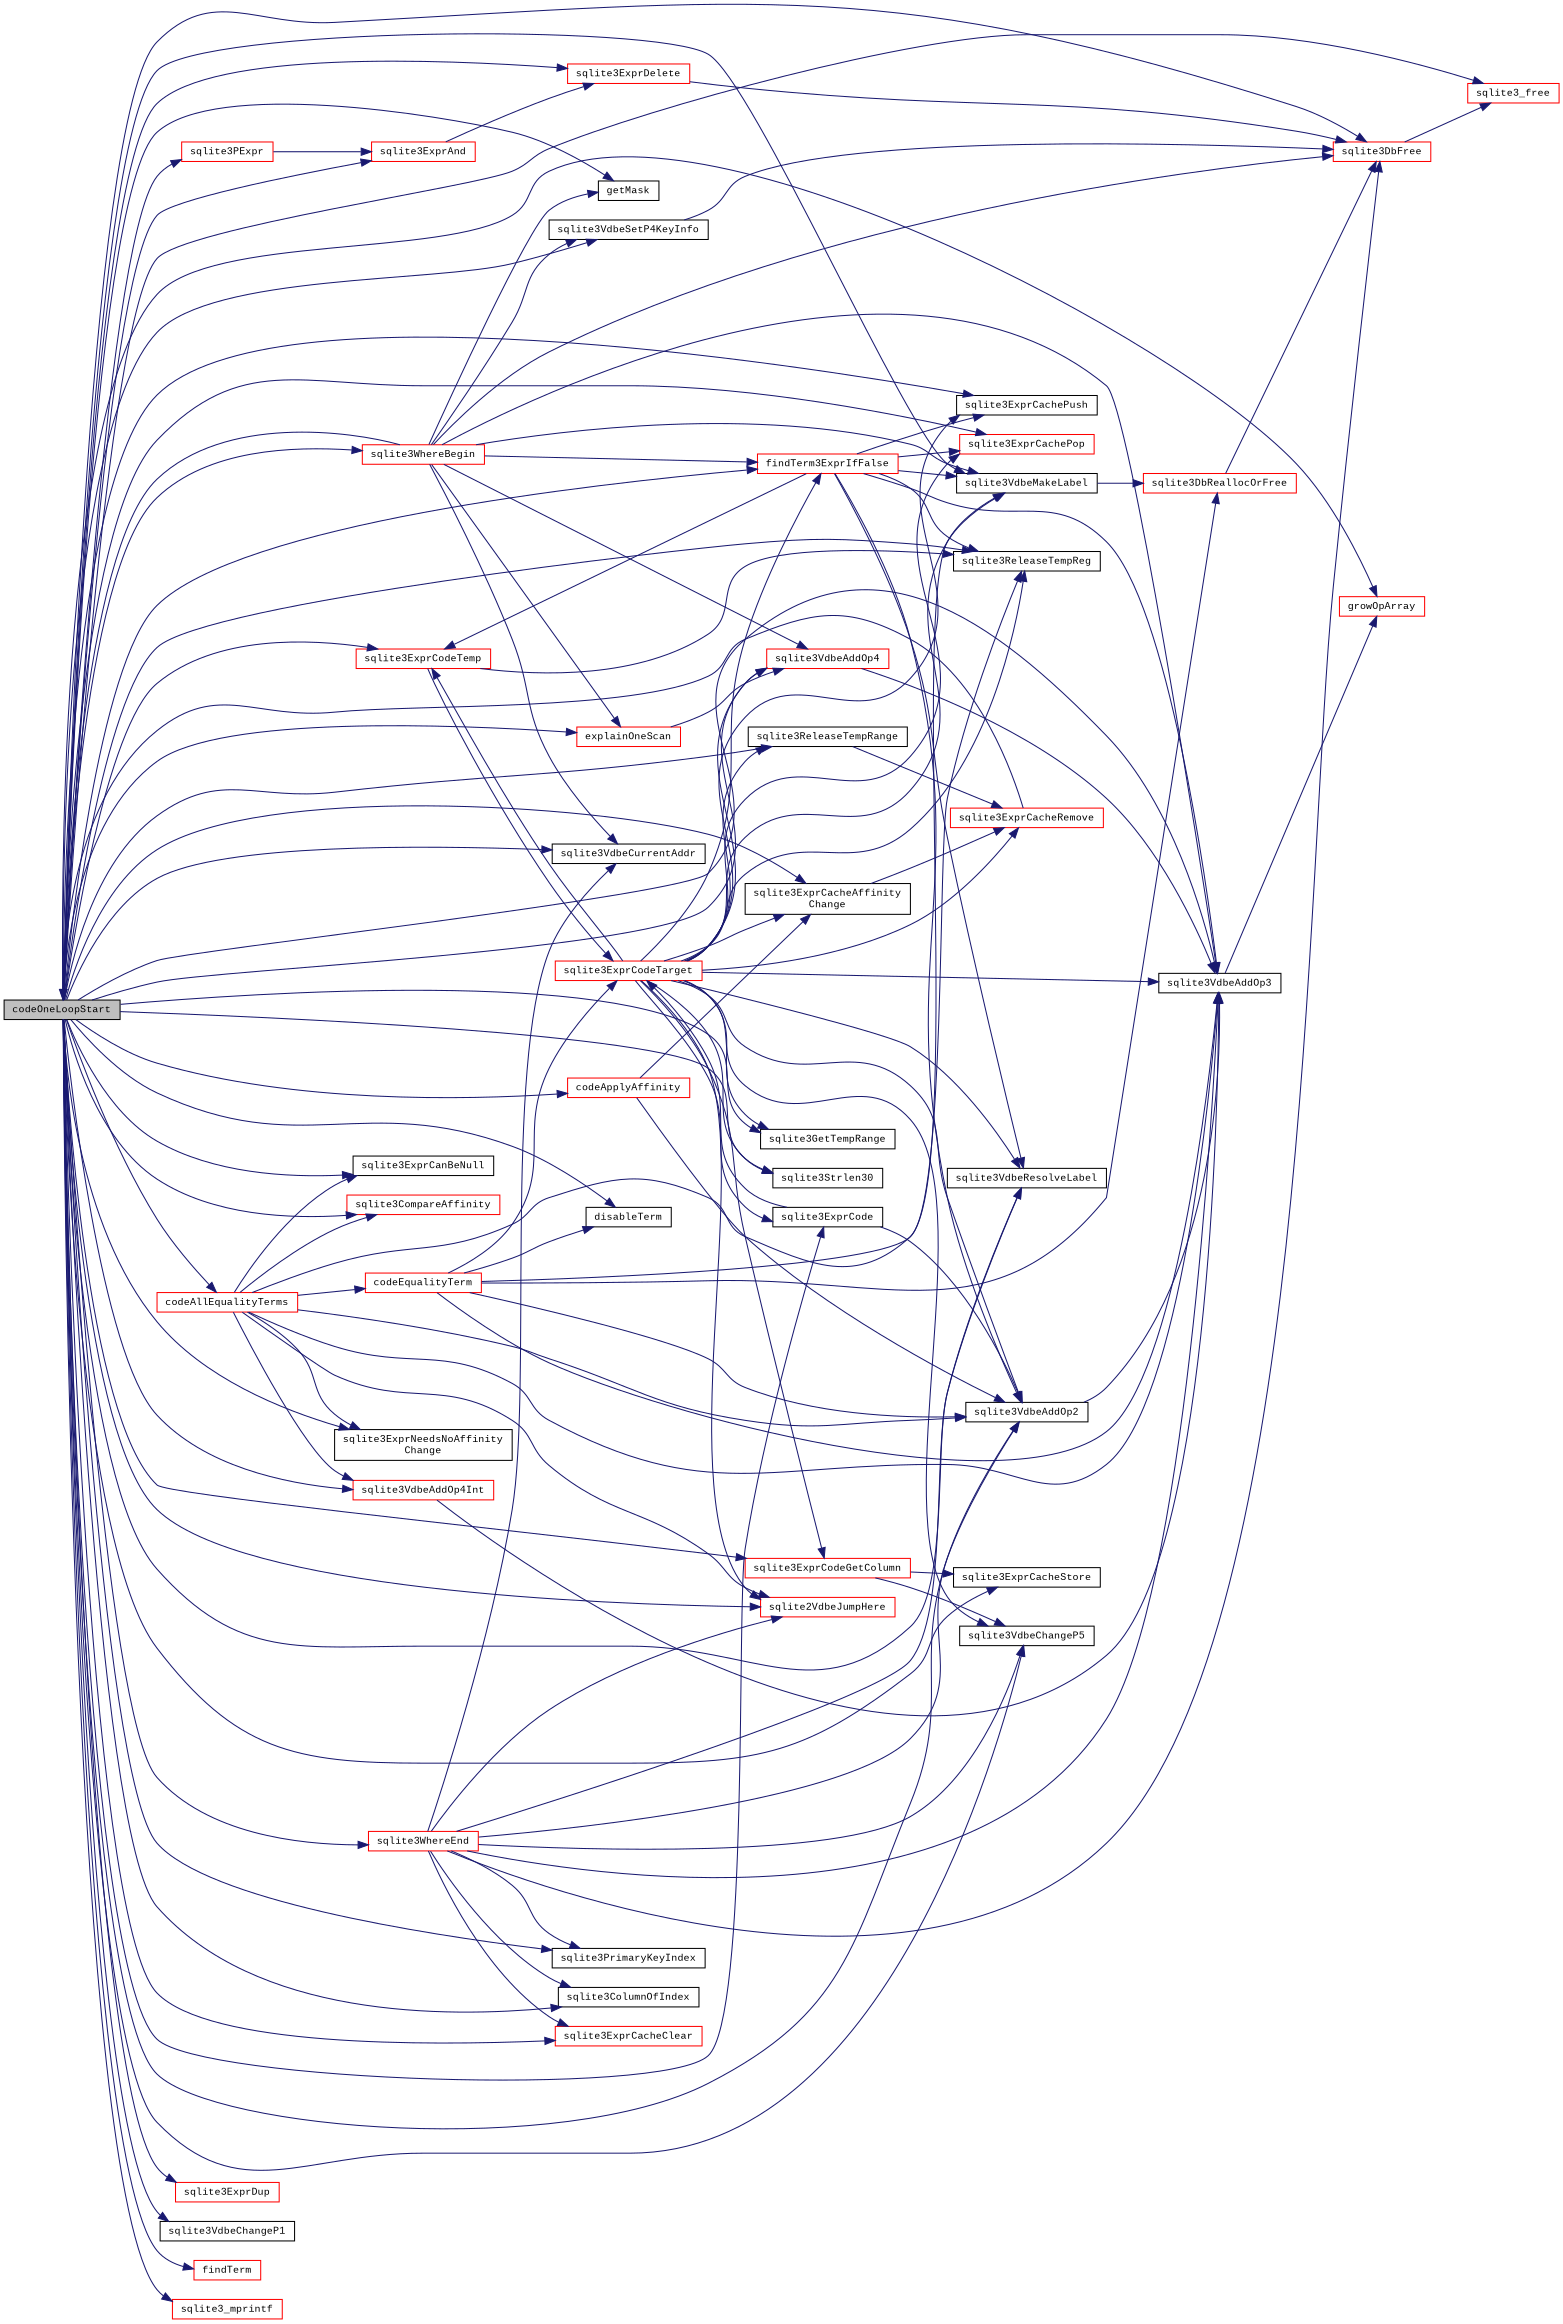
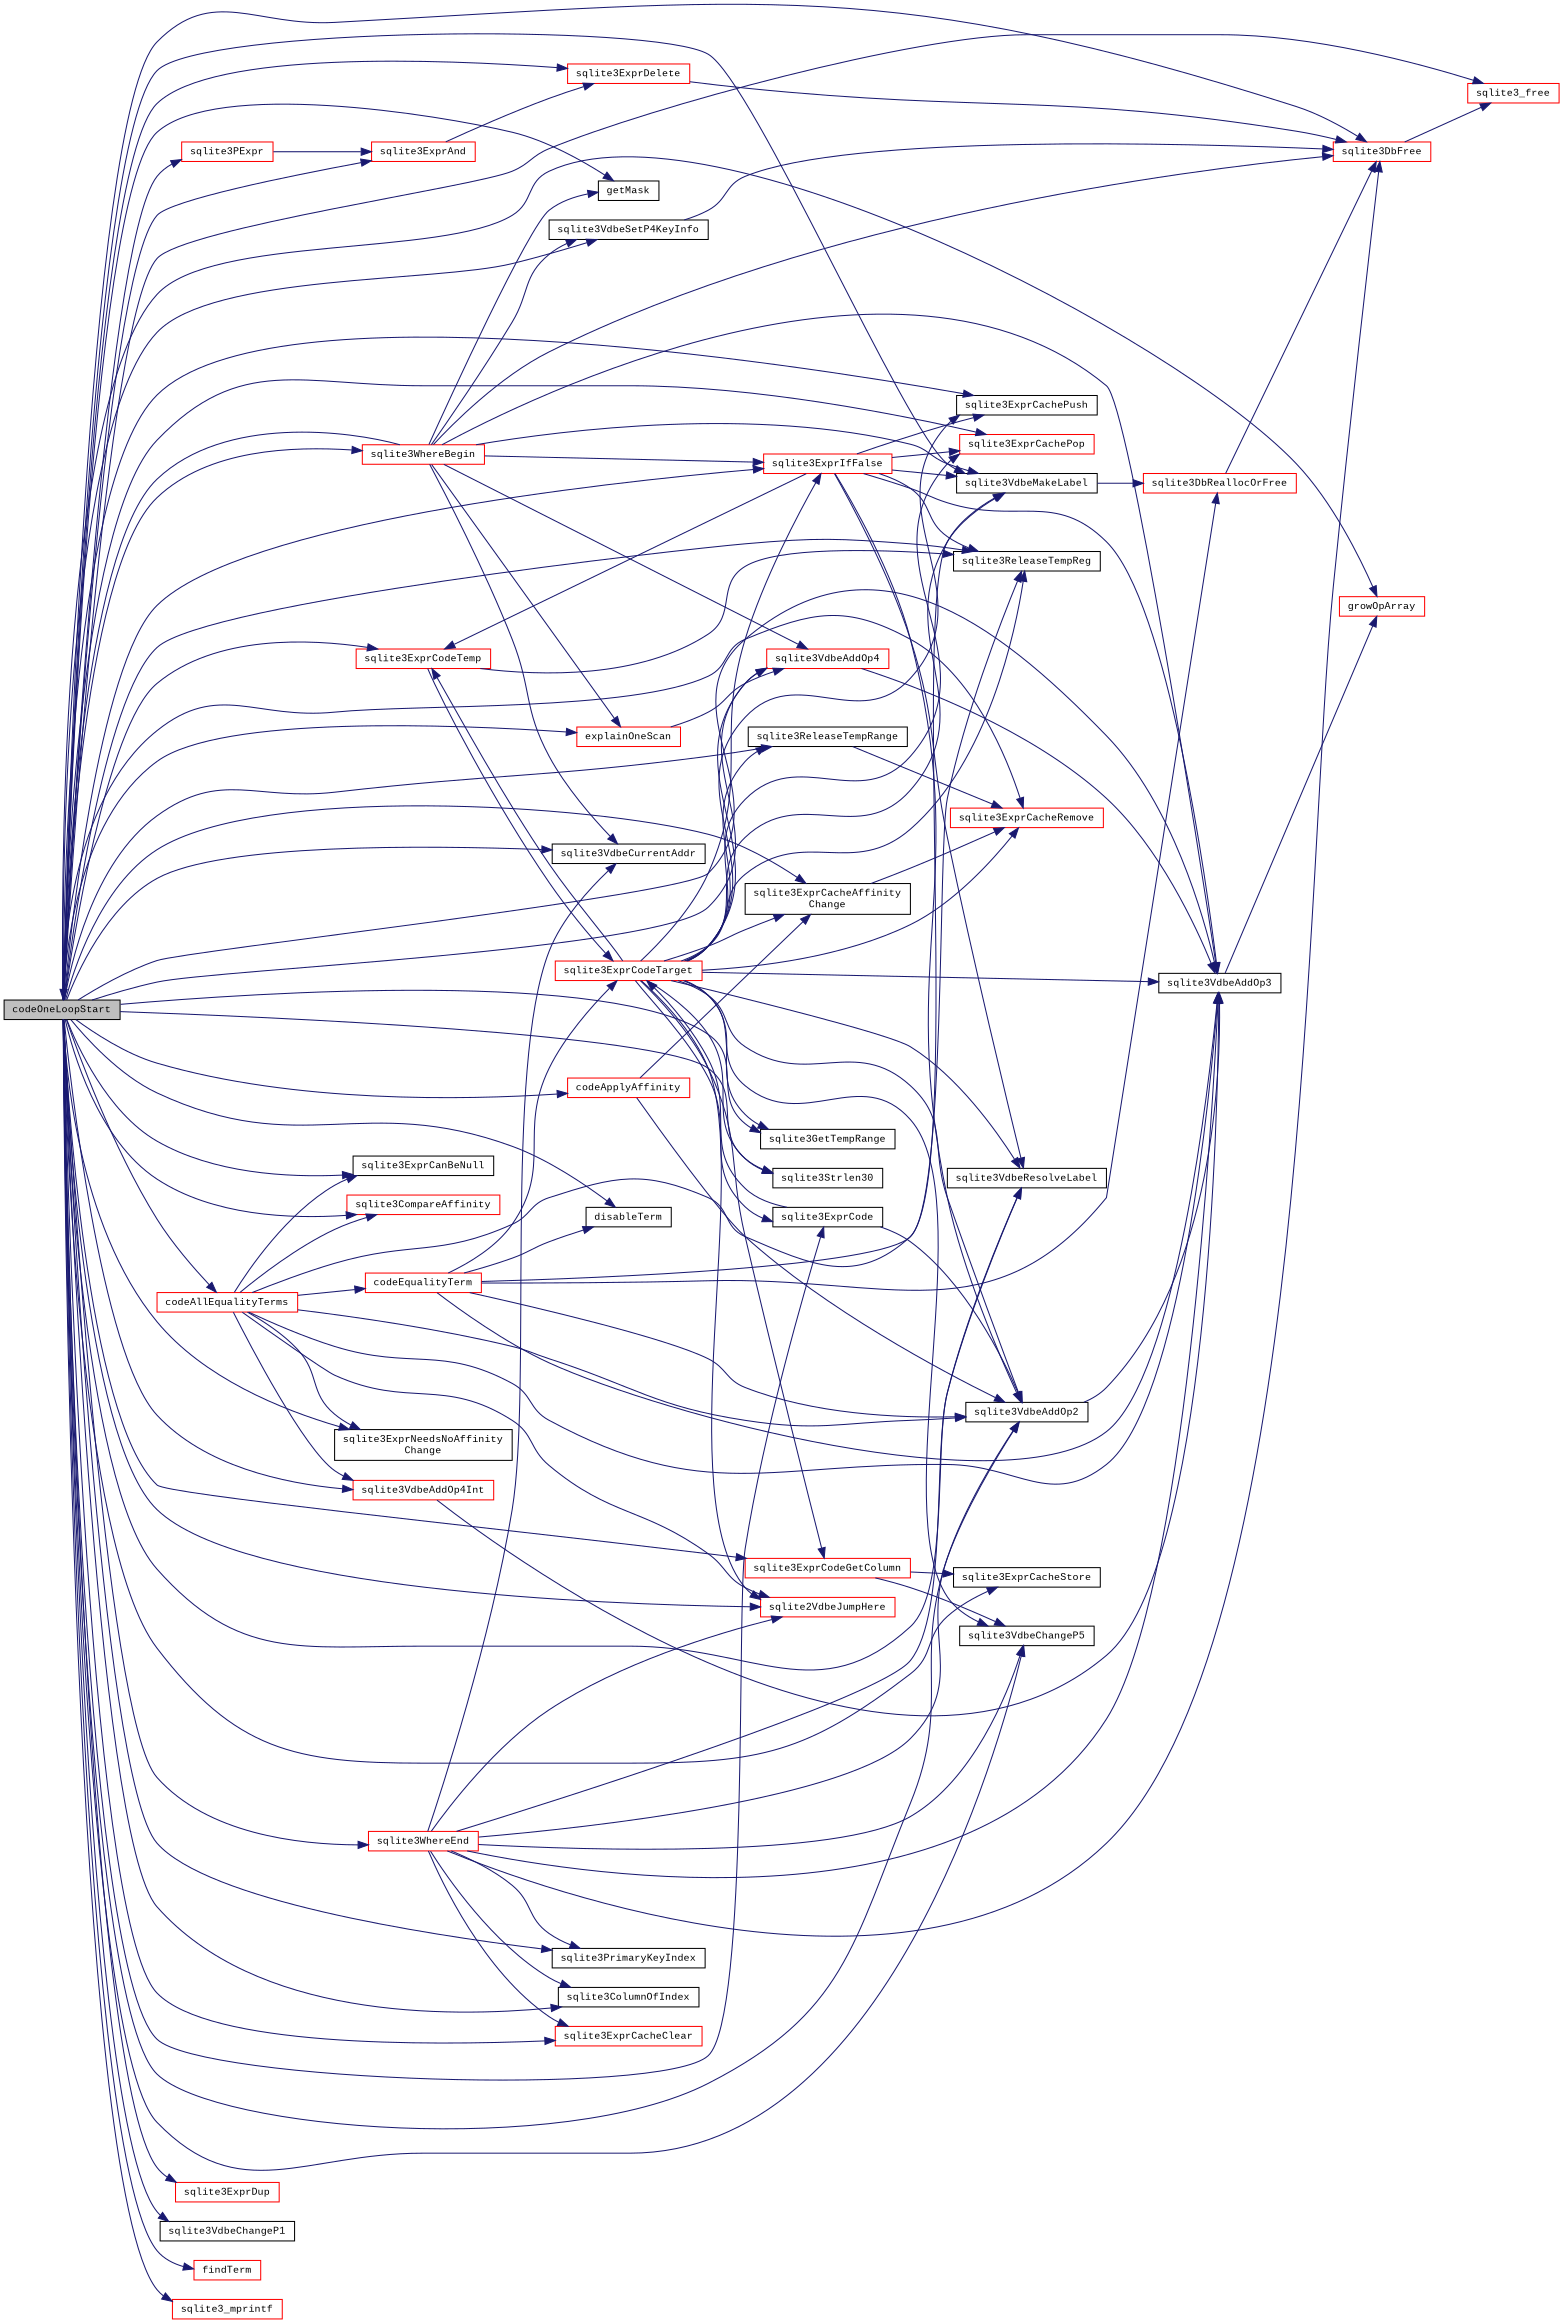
node "findTerm3ExprIfFalse": label "findTerm3ExprIfFalse" -> "sqlite3ExprIfFalse"
edge "sqlite3ExprCacheRemove" -> "codeOneLoopStart": reversed
